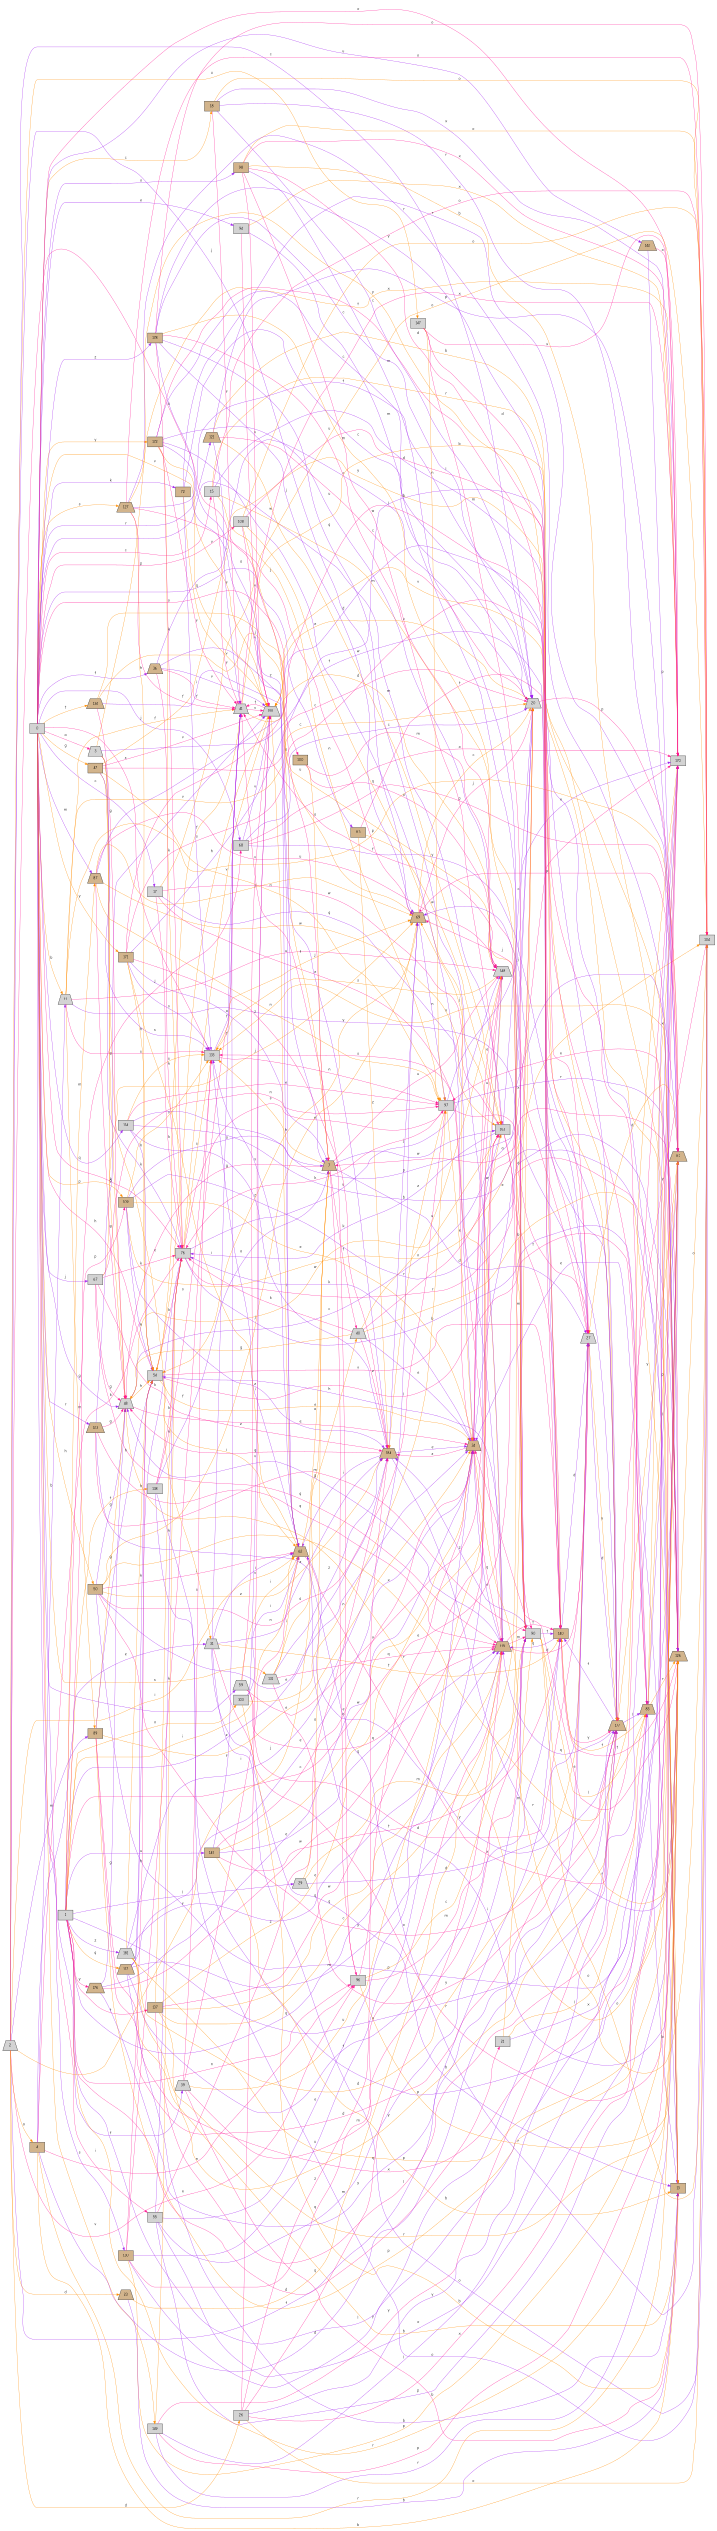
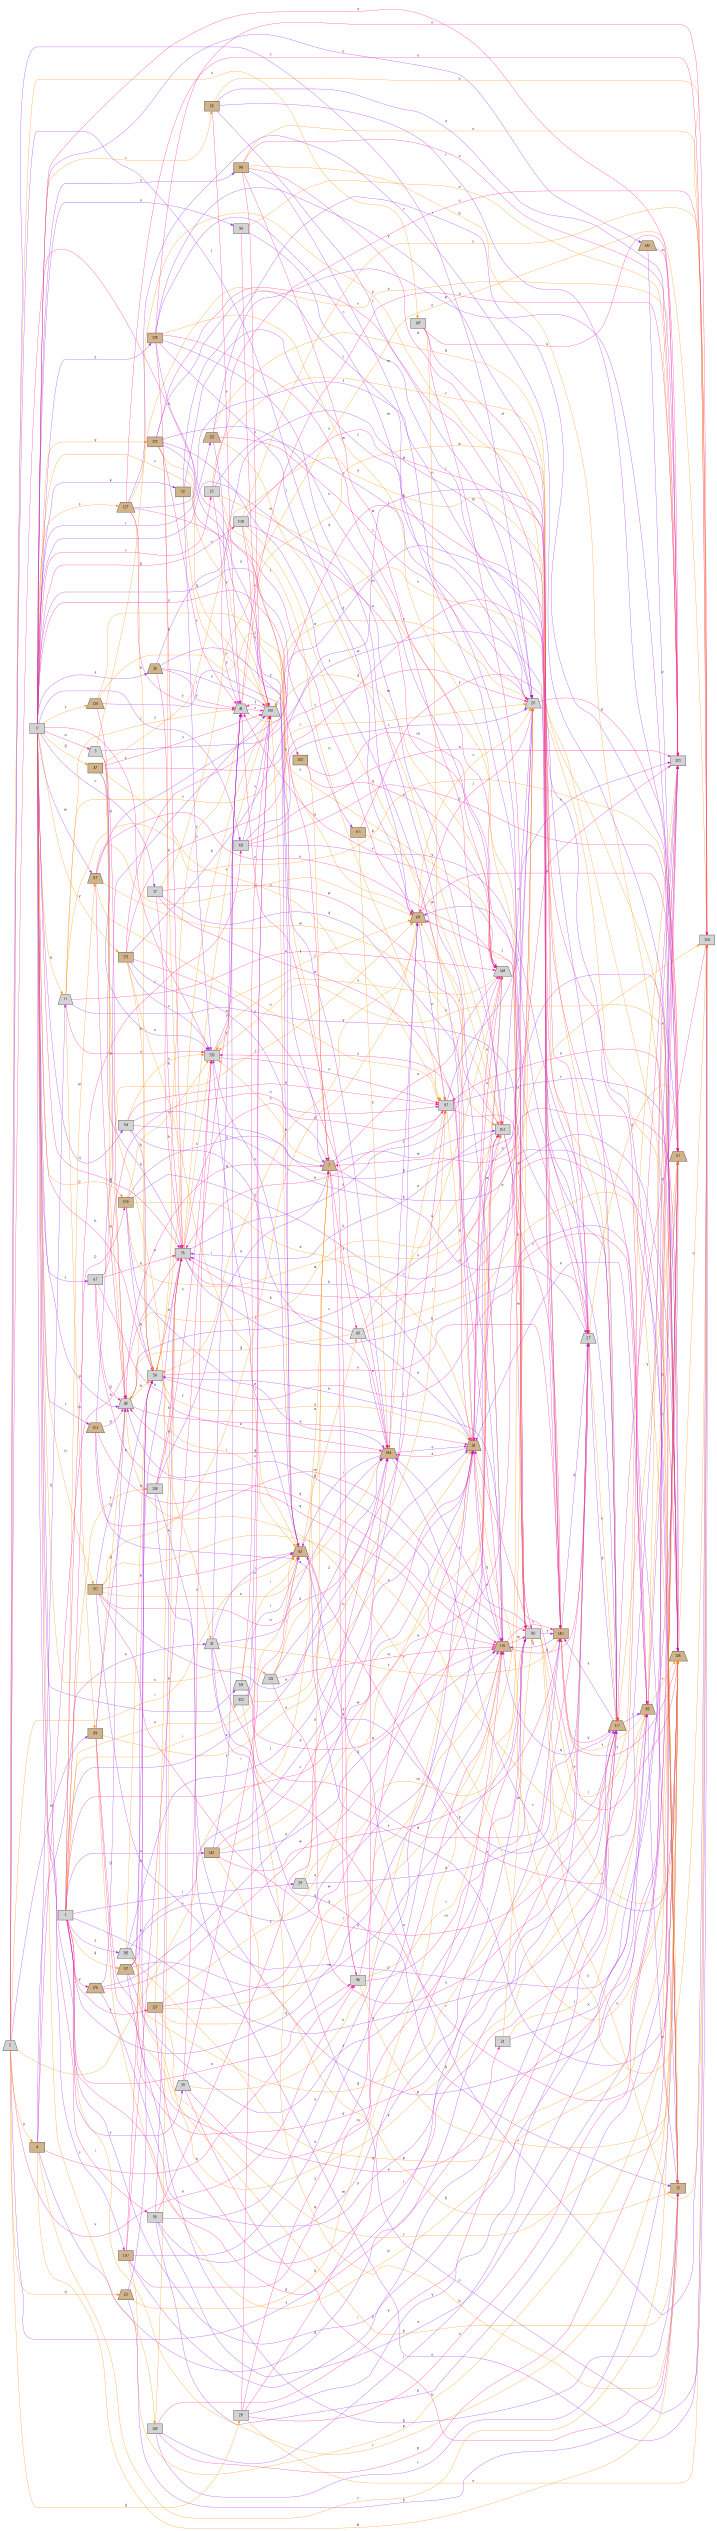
edge "59" -> "148": now "108" -> "148"
edge "23" -> "54": added, label "h"
